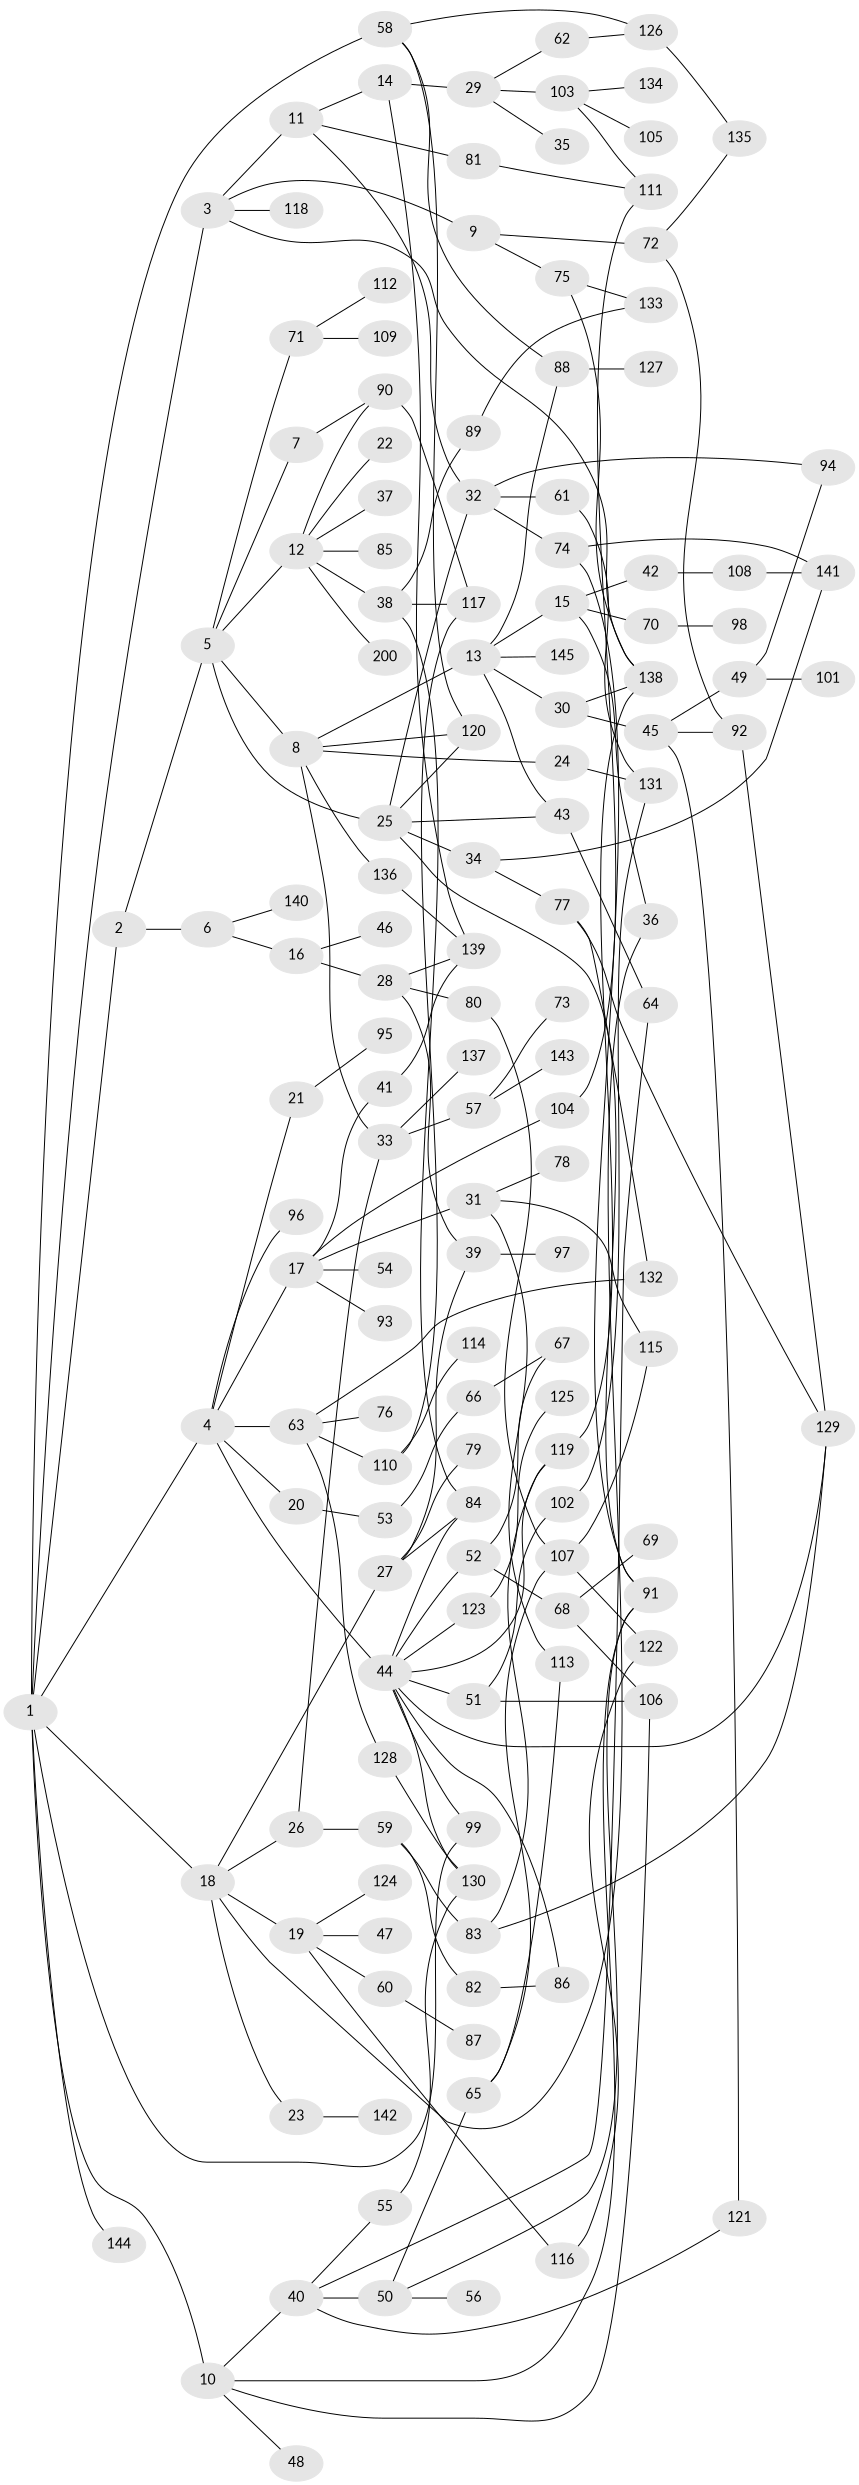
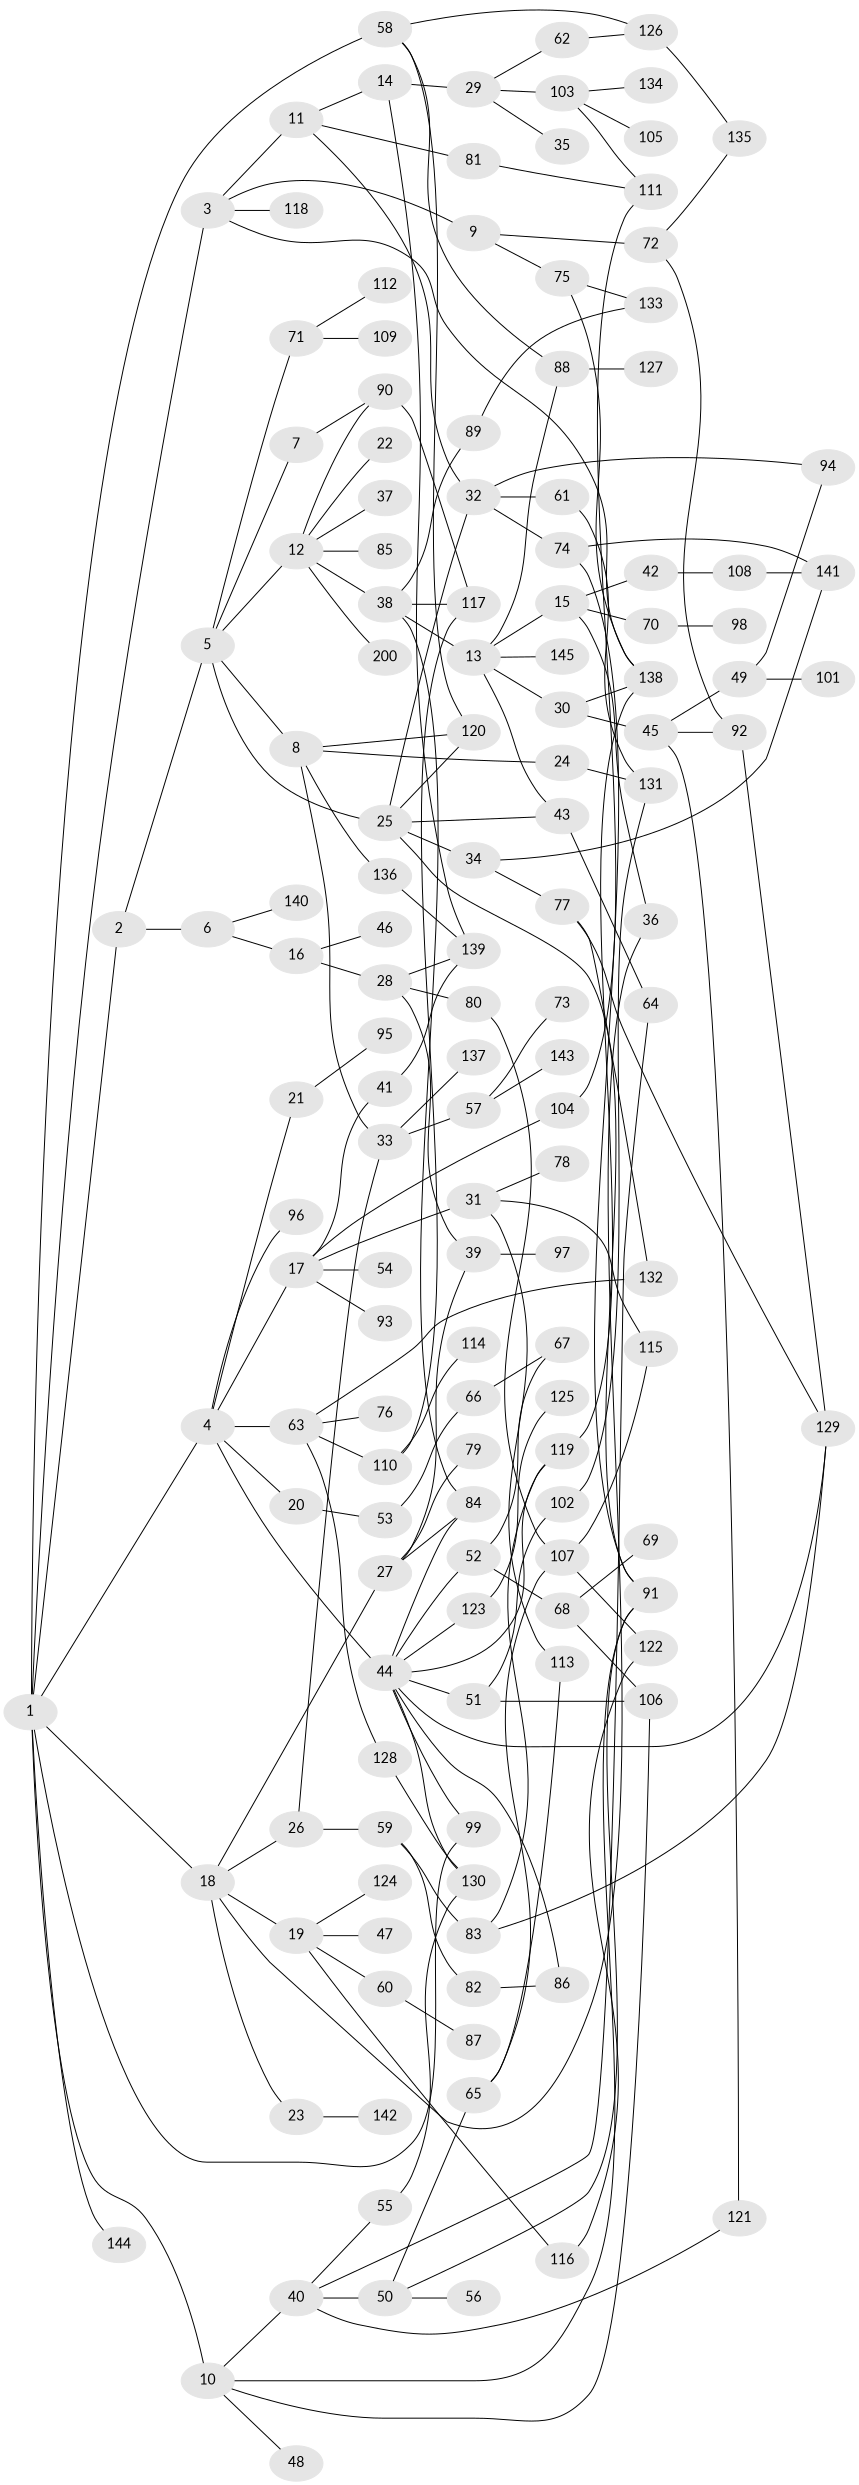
edge "13" -- "8": now "13" -- "38"
